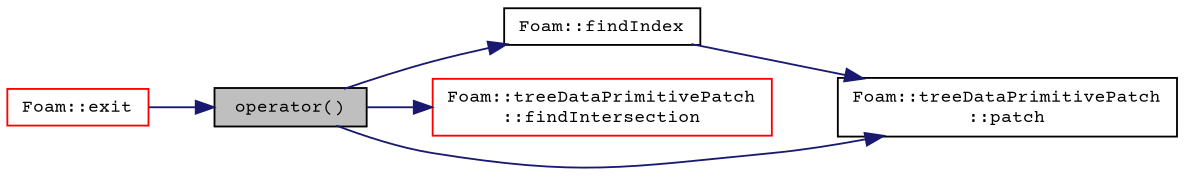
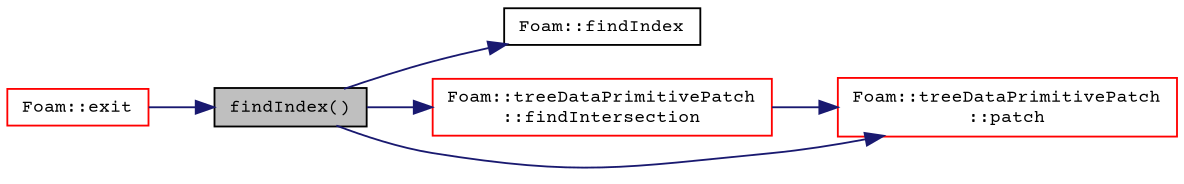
edge "Foam::findIndex" -> "Foam::treeDataPrimitivePatch ::patch": now "Foam::treeDataPrimitivePatch ::findIntersection" -> "Foam::treeDataPrimitivePatch ::patch"
node "operator()": label "operator()" -> "findIndex()"
node "Foam::treeDataPrimitivePatch ::patch": color black -> red
